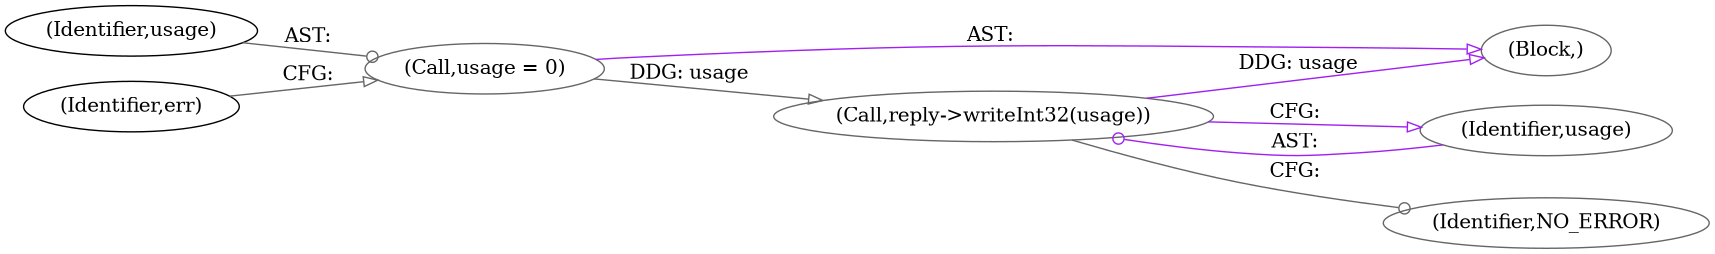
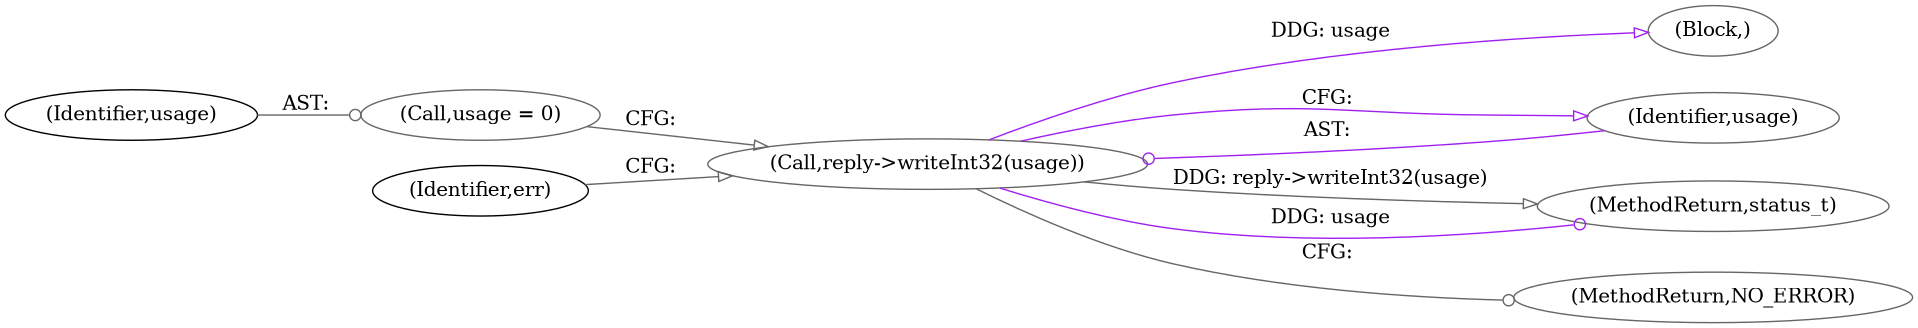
edge "(Call,usage = 0)" -> "(Block,)": removed, label "AST:"
edge "(Call,usage = 0)" -> "(Call,reply->writeInt32(usage))": label "DDG: usage" -> "CFG: "
edge "(Identifier,err)" -> "(Call,usage = 0)": now "(Identifier,err)" -> "(Call,reply->writeInt32(usage))"
node "(MethodReturn,status_t)": added
node "(Identifier,NO_ERROR)": label "(Identifier,NO_ERROR)" -> "(MethodReturn,NO_ERROR)"
